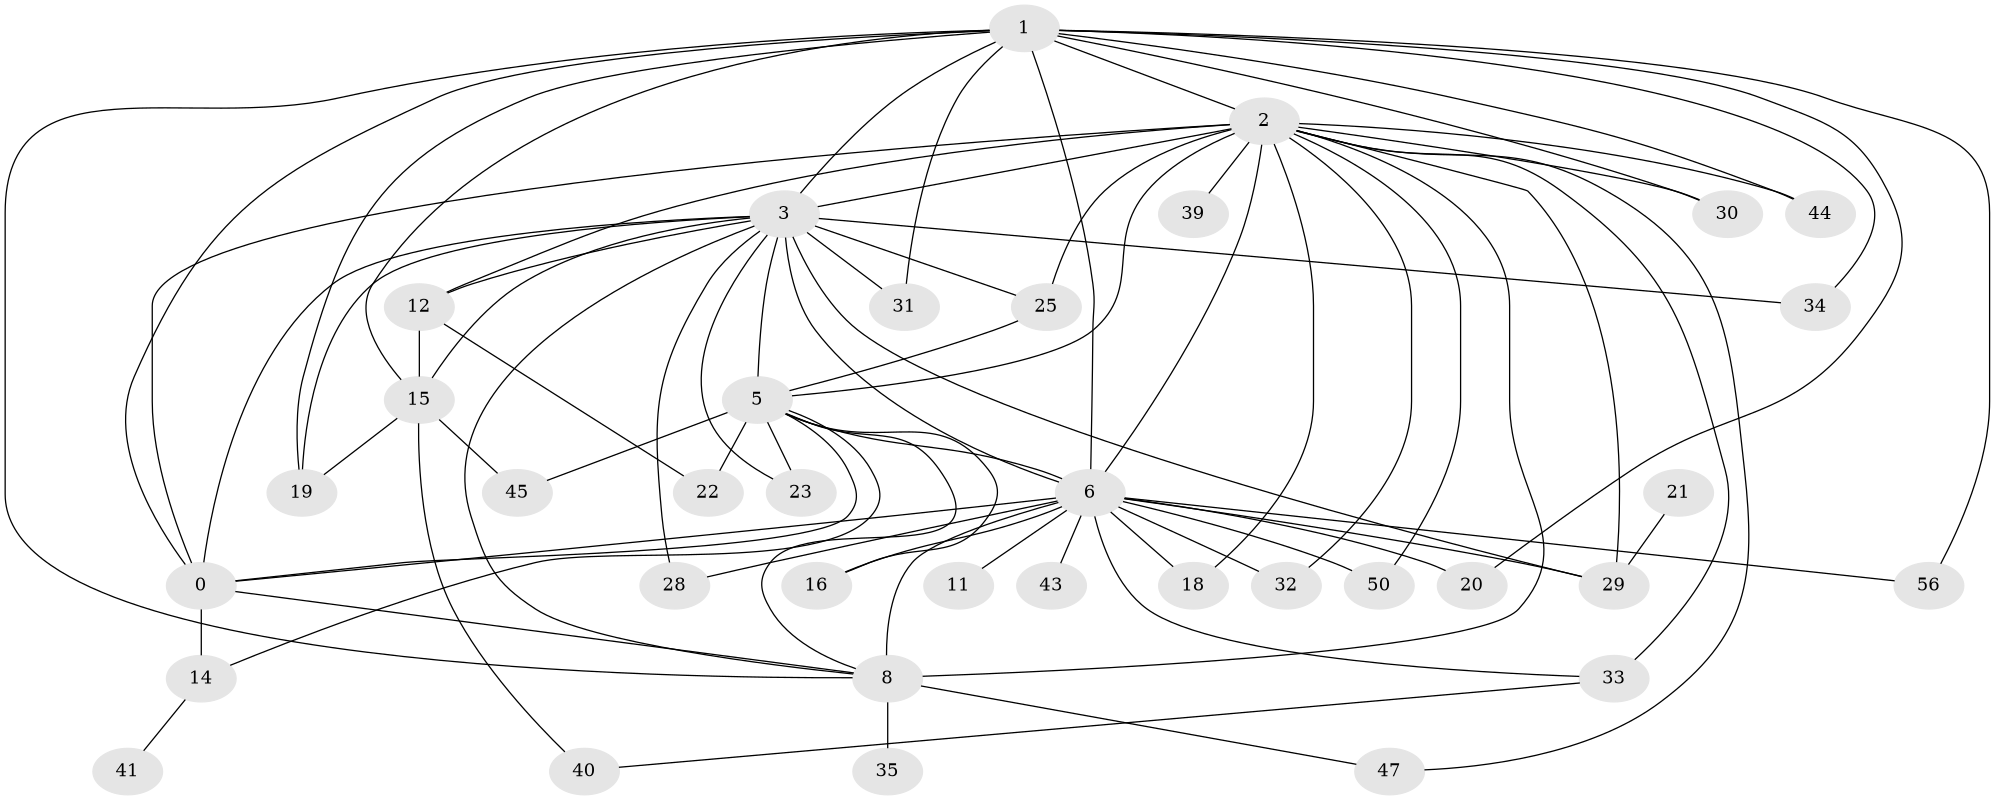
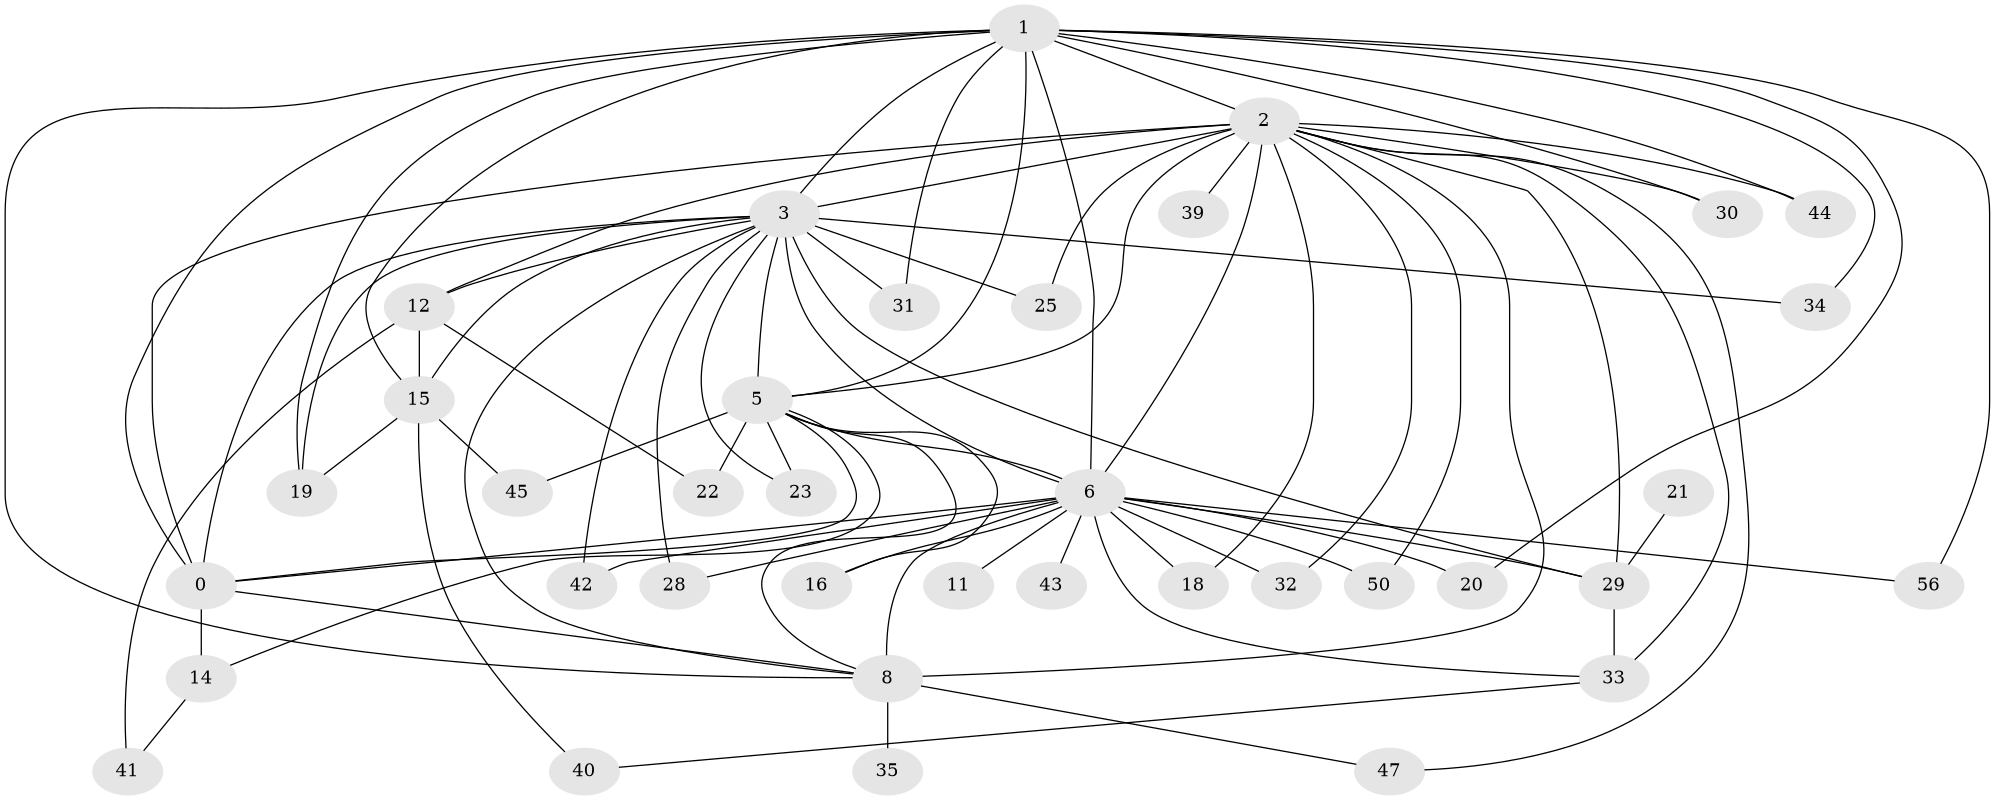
edge "25" -- "5": now "1" -- "5"
edge "12" -- "41": added
node "42": added
edge "29" -- "33": added
